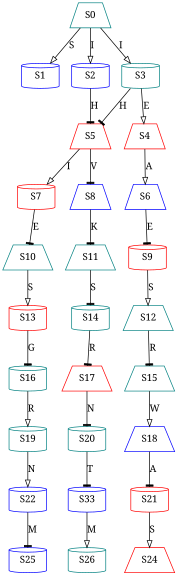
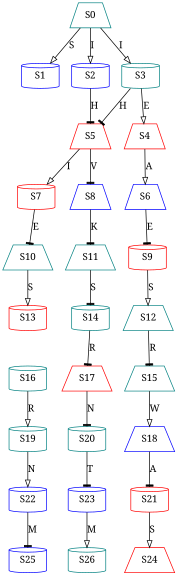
edge "S13" -> "S16": removed, label "G"
node "S33": label "S33" -> "S23"
